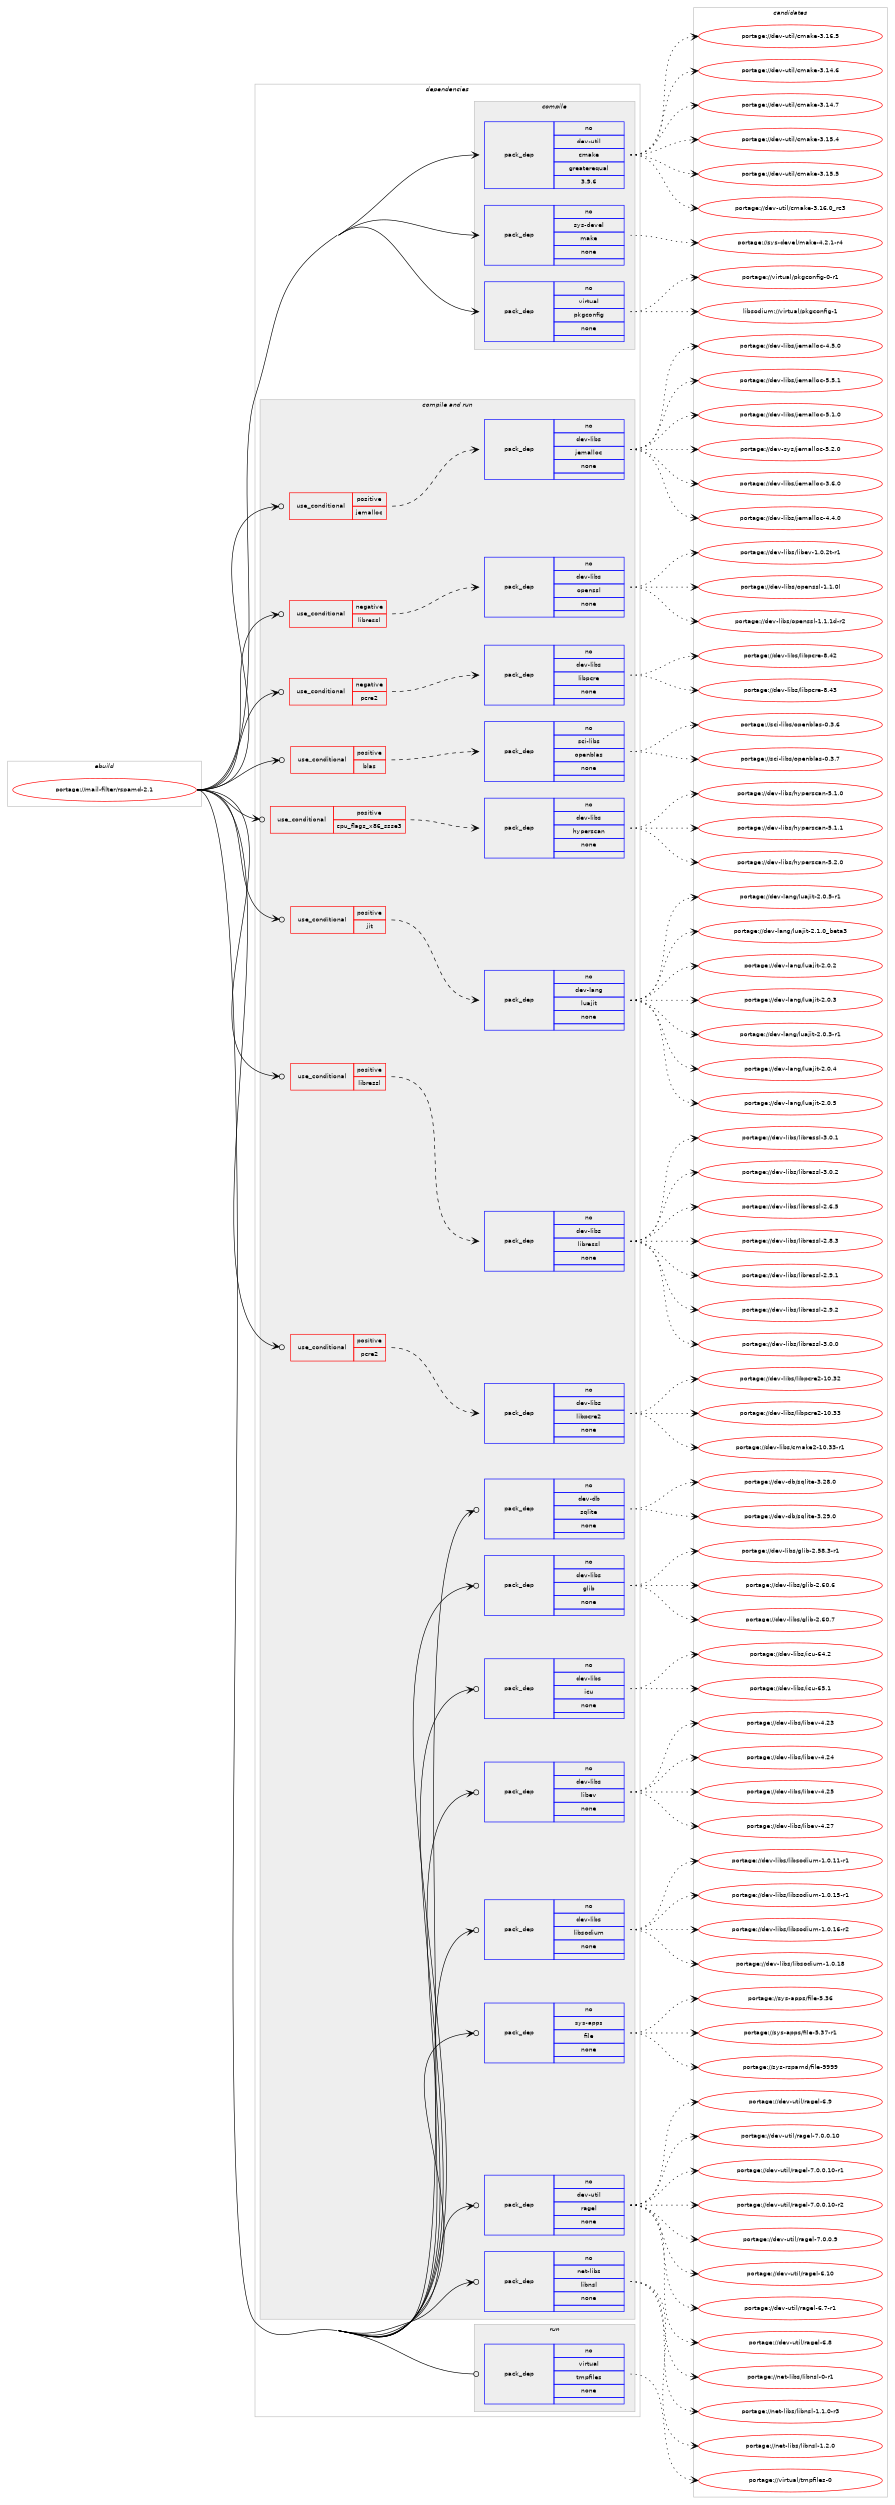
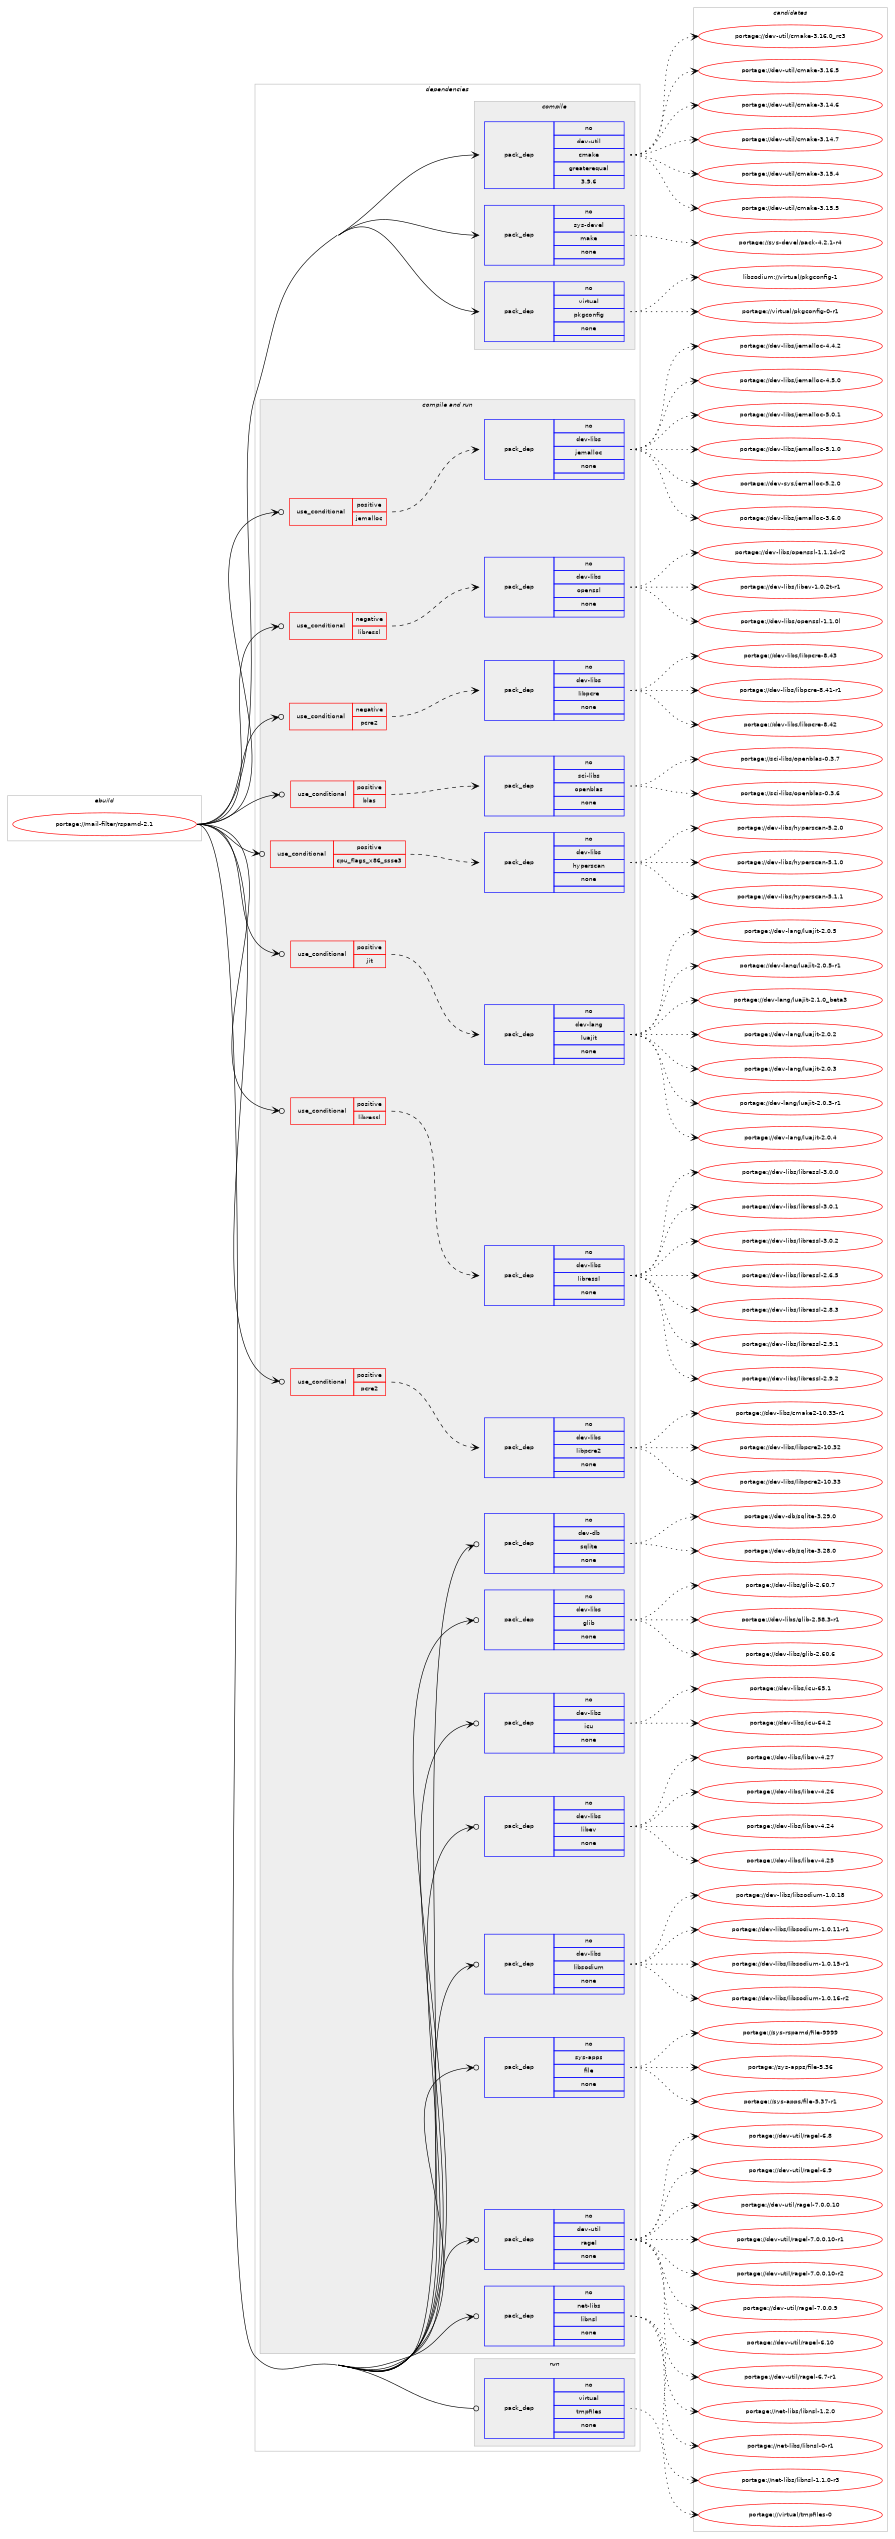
node "portage://sys-devel/make-4.2.1-r4": label "portage://sys-devel/make-4.2.1-r4" -> "portage://sys-devel/pack-4.2.1-r4"
node "portage://dev-libs/jemalloc-5.5.1": label "portage://dev-libs/jemalloc-5.5.1" -> "portage://dev-libs/jemalloc-5.0.1"
node "portage://dev-libs/jemalloc-4.4.0": label "portage://dev-libs/jemalloc-4.4.0" -> "portage://dev-libs/jemalloc-4.4.2"
node "portage://dev-libs/libpcre-8.41-r1": added
node "portage://dev-libs/libev-4.23": label "portage://dev-libs/libev-4.23" -> "portage://dev-libs/libev-4.26"
